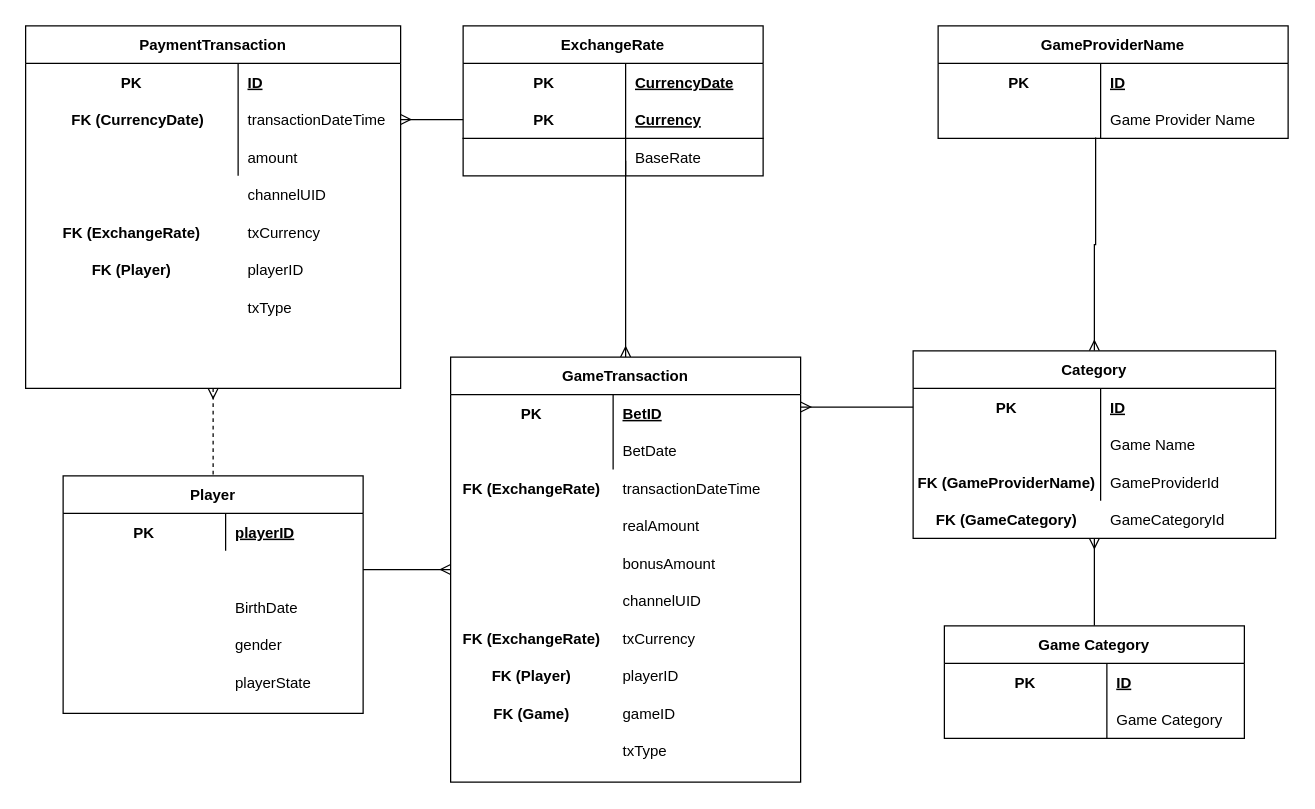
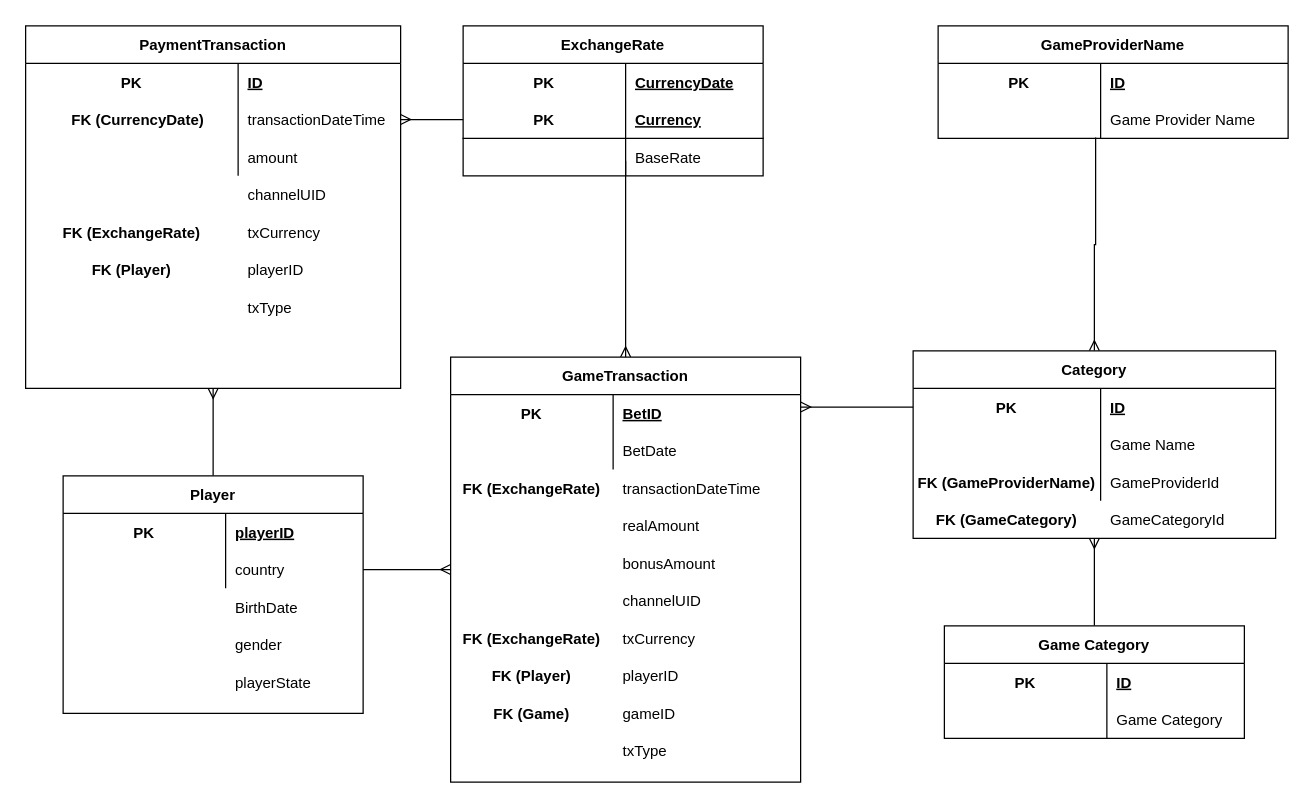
edge "Player" -> "PaymentTransaction": style dashed -> solid
node "country": added
